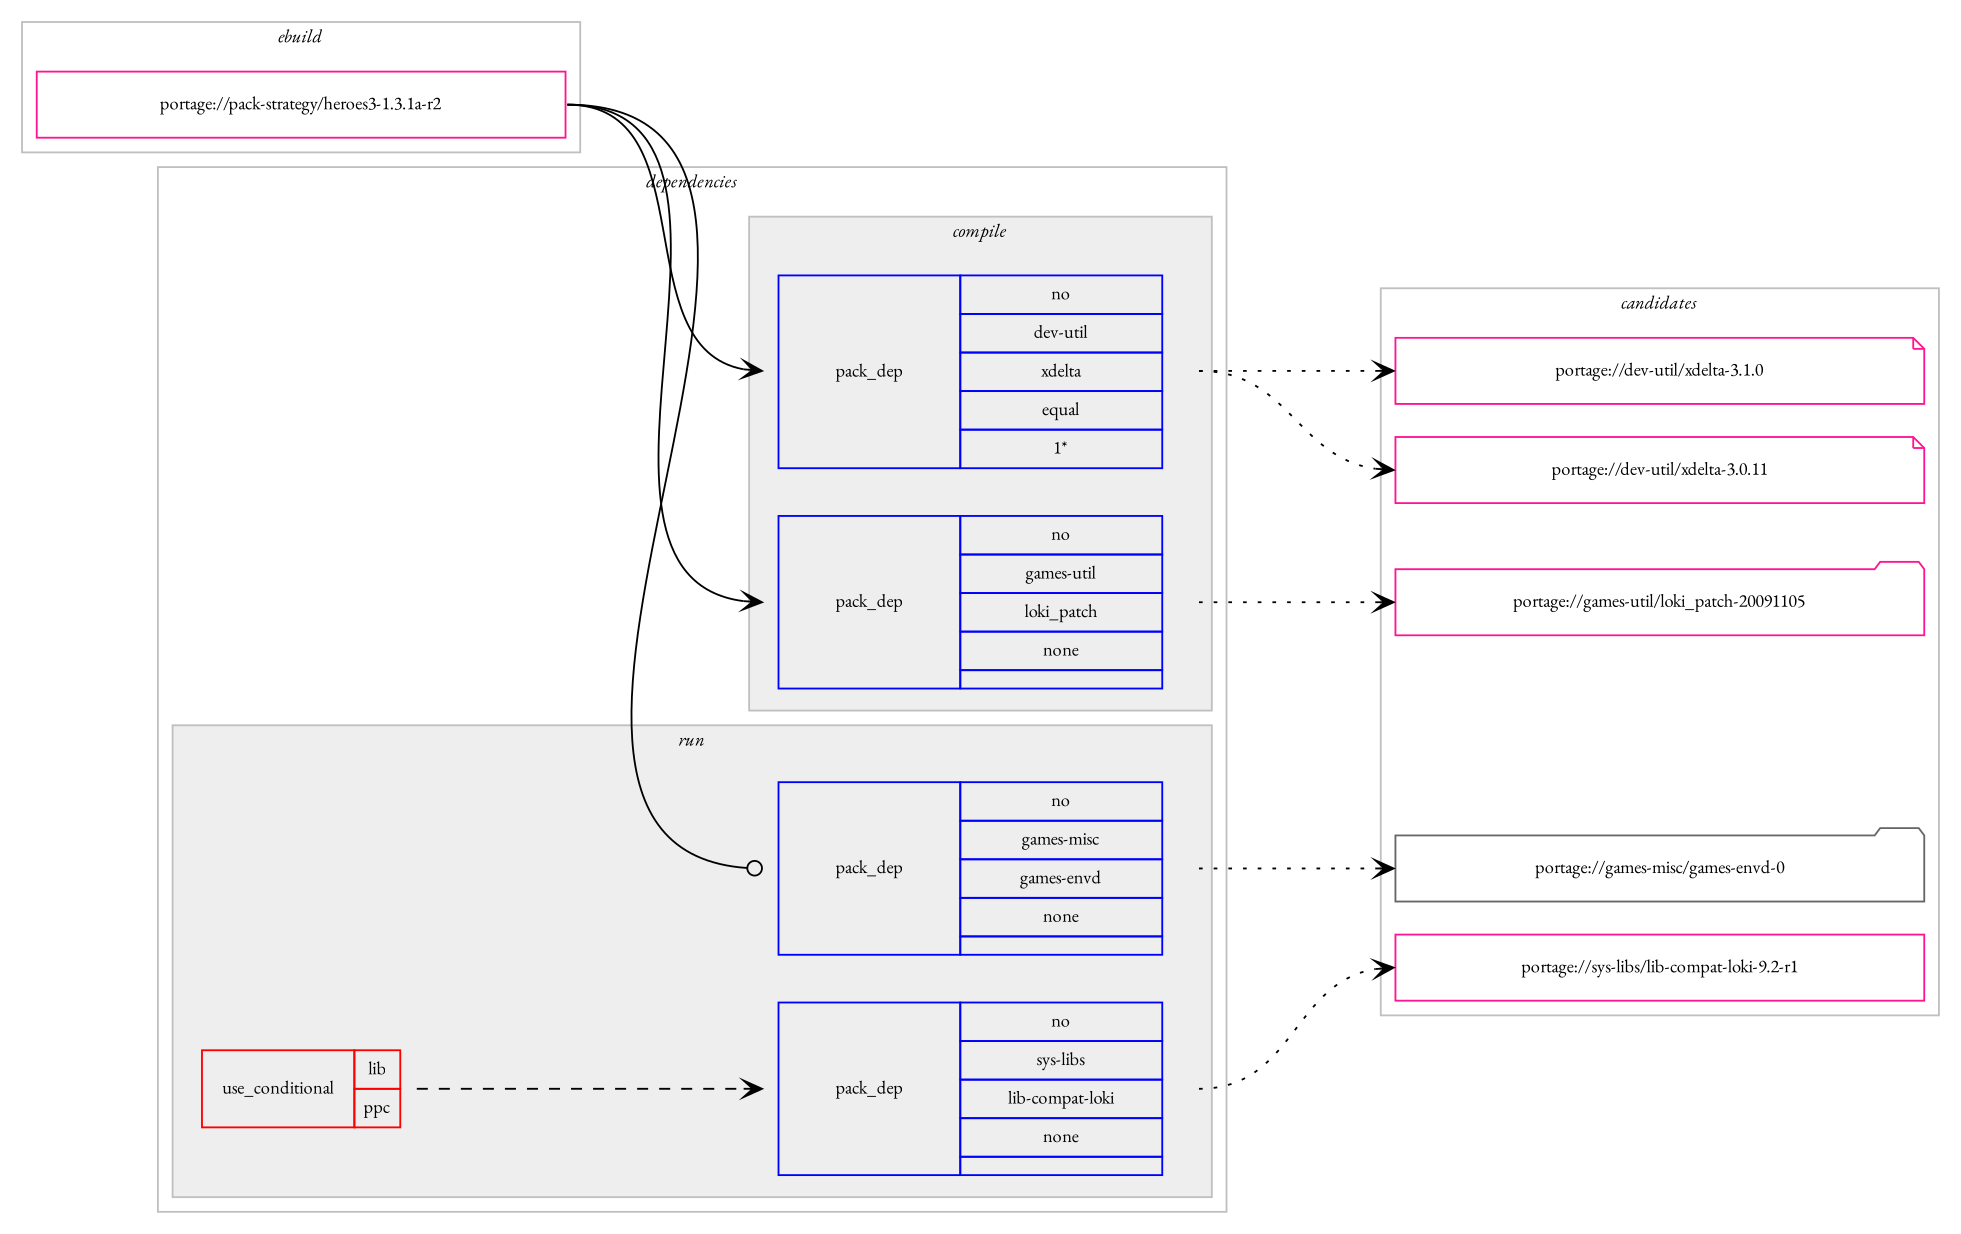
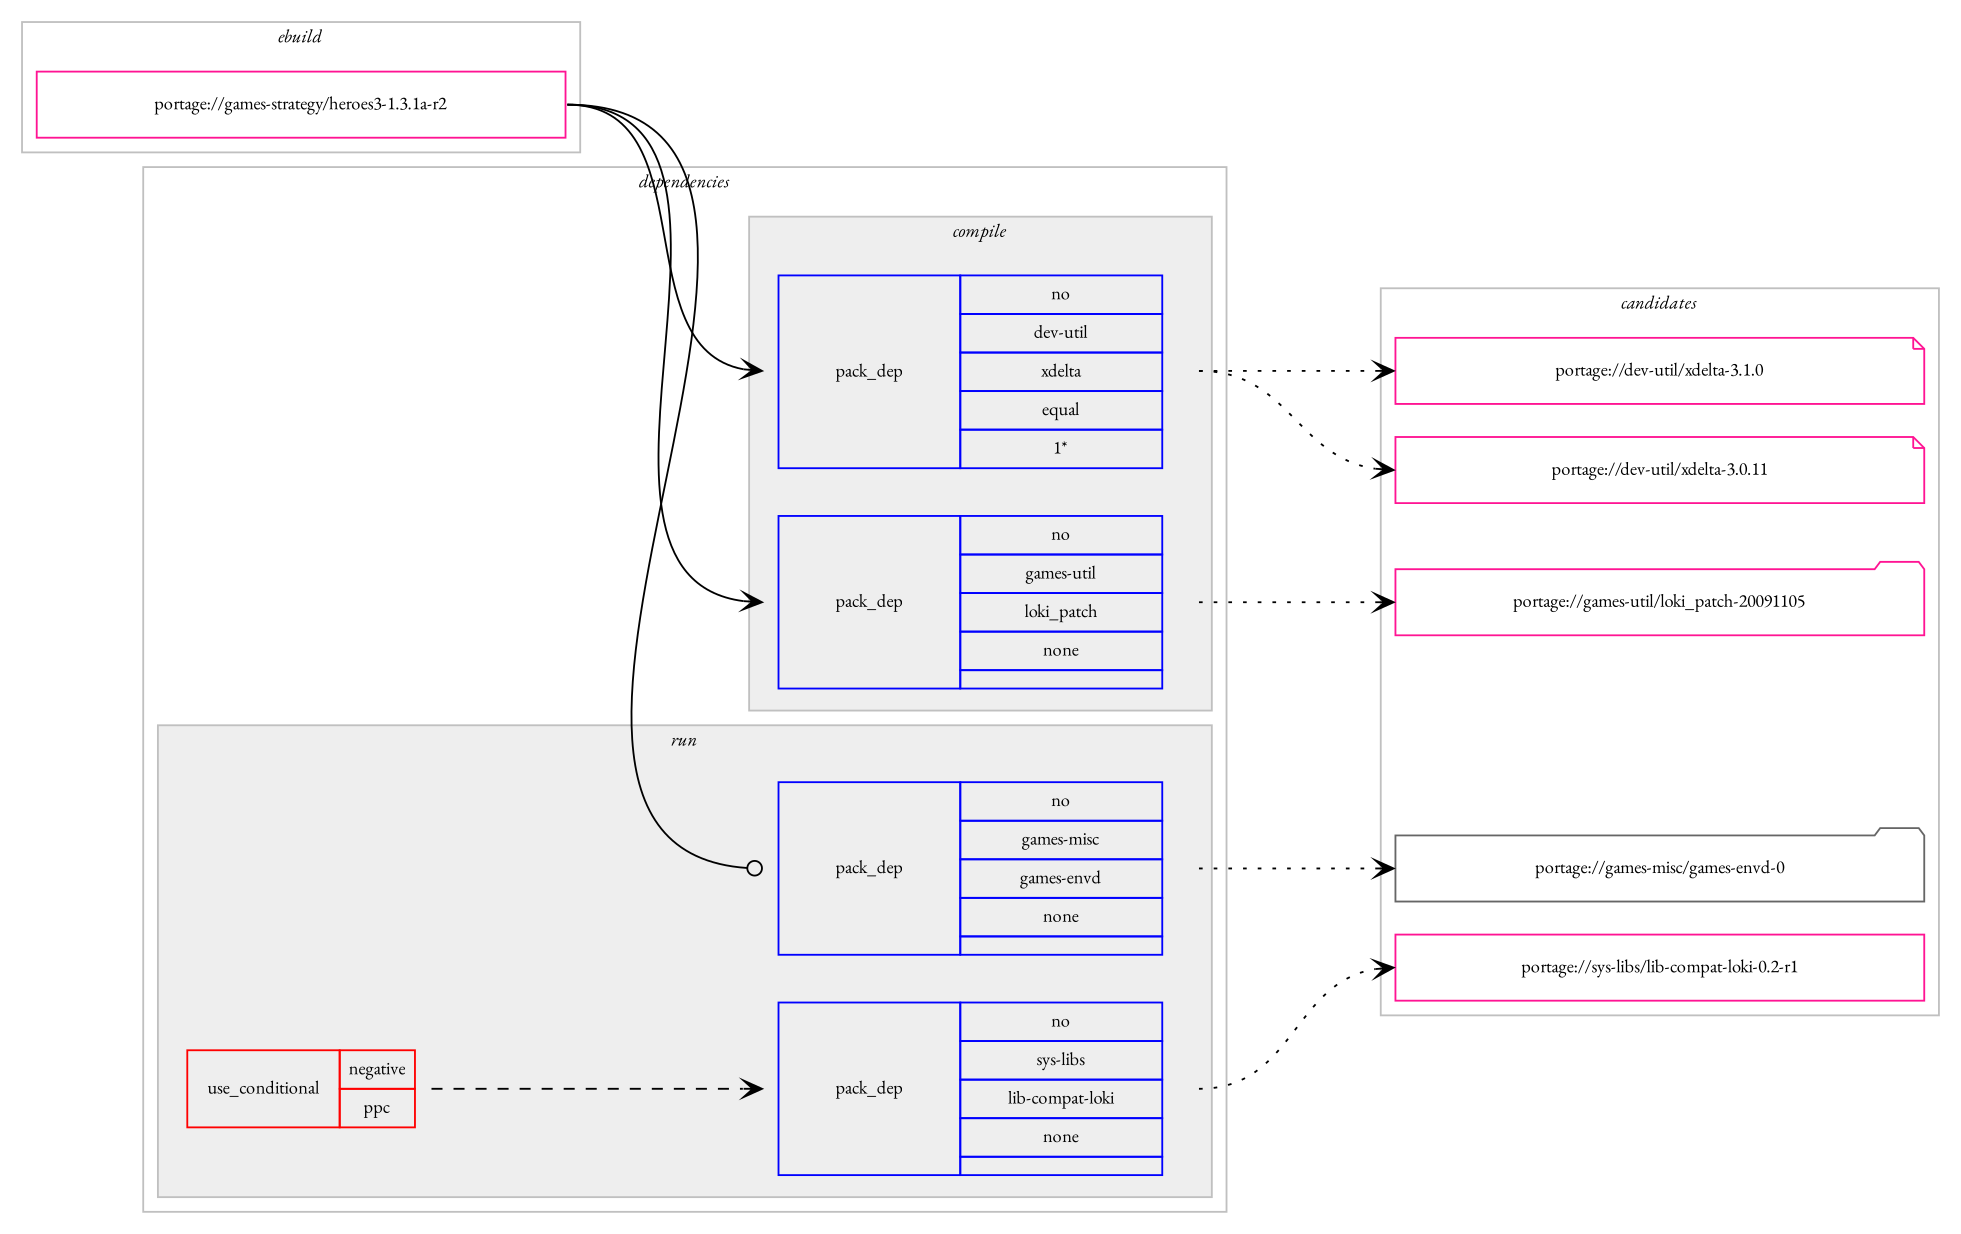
node "portage://pack-strategy/heroes3-1.3.1a-r2": label "portage://pack-strategy/heroes3-1.3.1a-r2" -> "portage://games-strategy/heroes3-1.3.1a-r2"
node "portage://sys-libs/lib-compat-loki-9.2-r1": label "portage://sys-libs/lib-compat-loki-9.2-r1" -> "portage://sys-libs/lib-compat-loki-0.2-r1"
node "use_conditional": text "lib" -> "negative"
